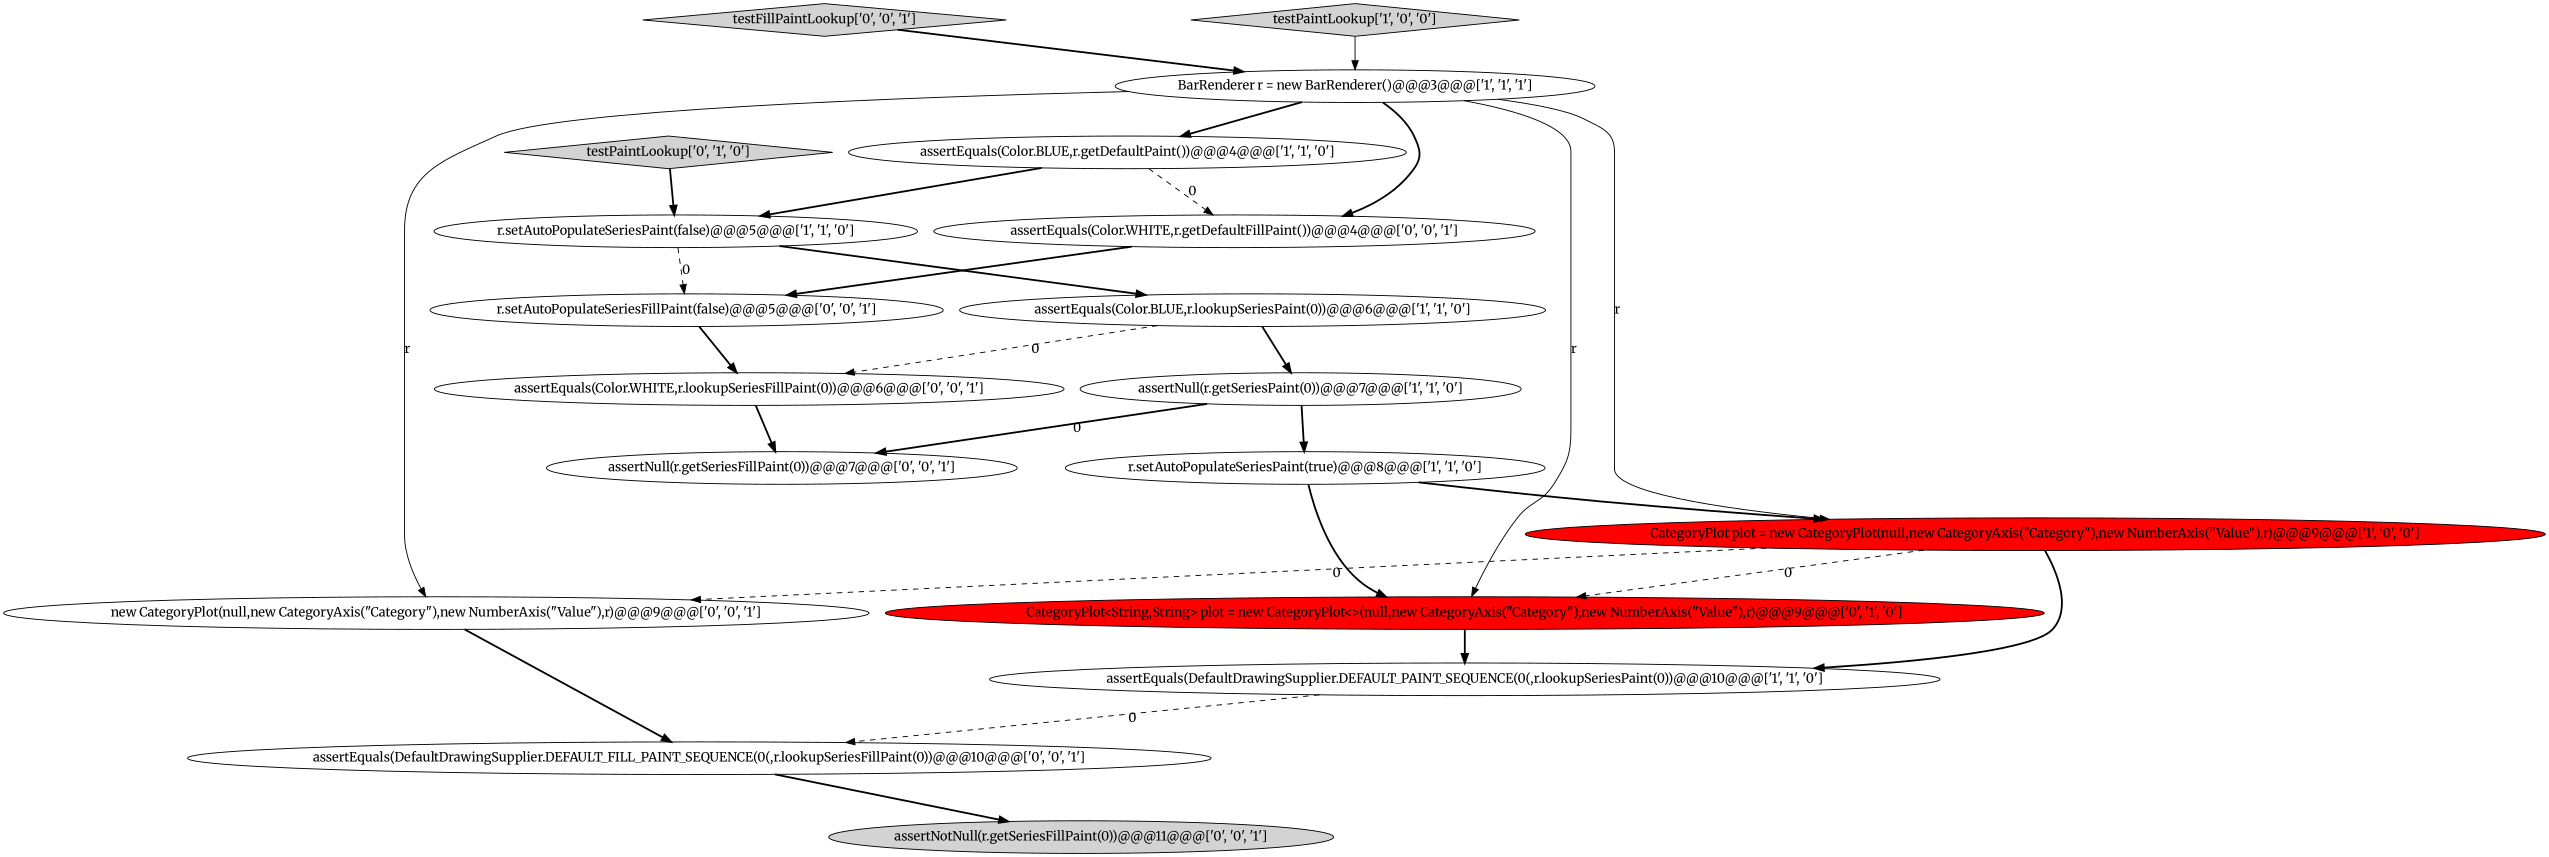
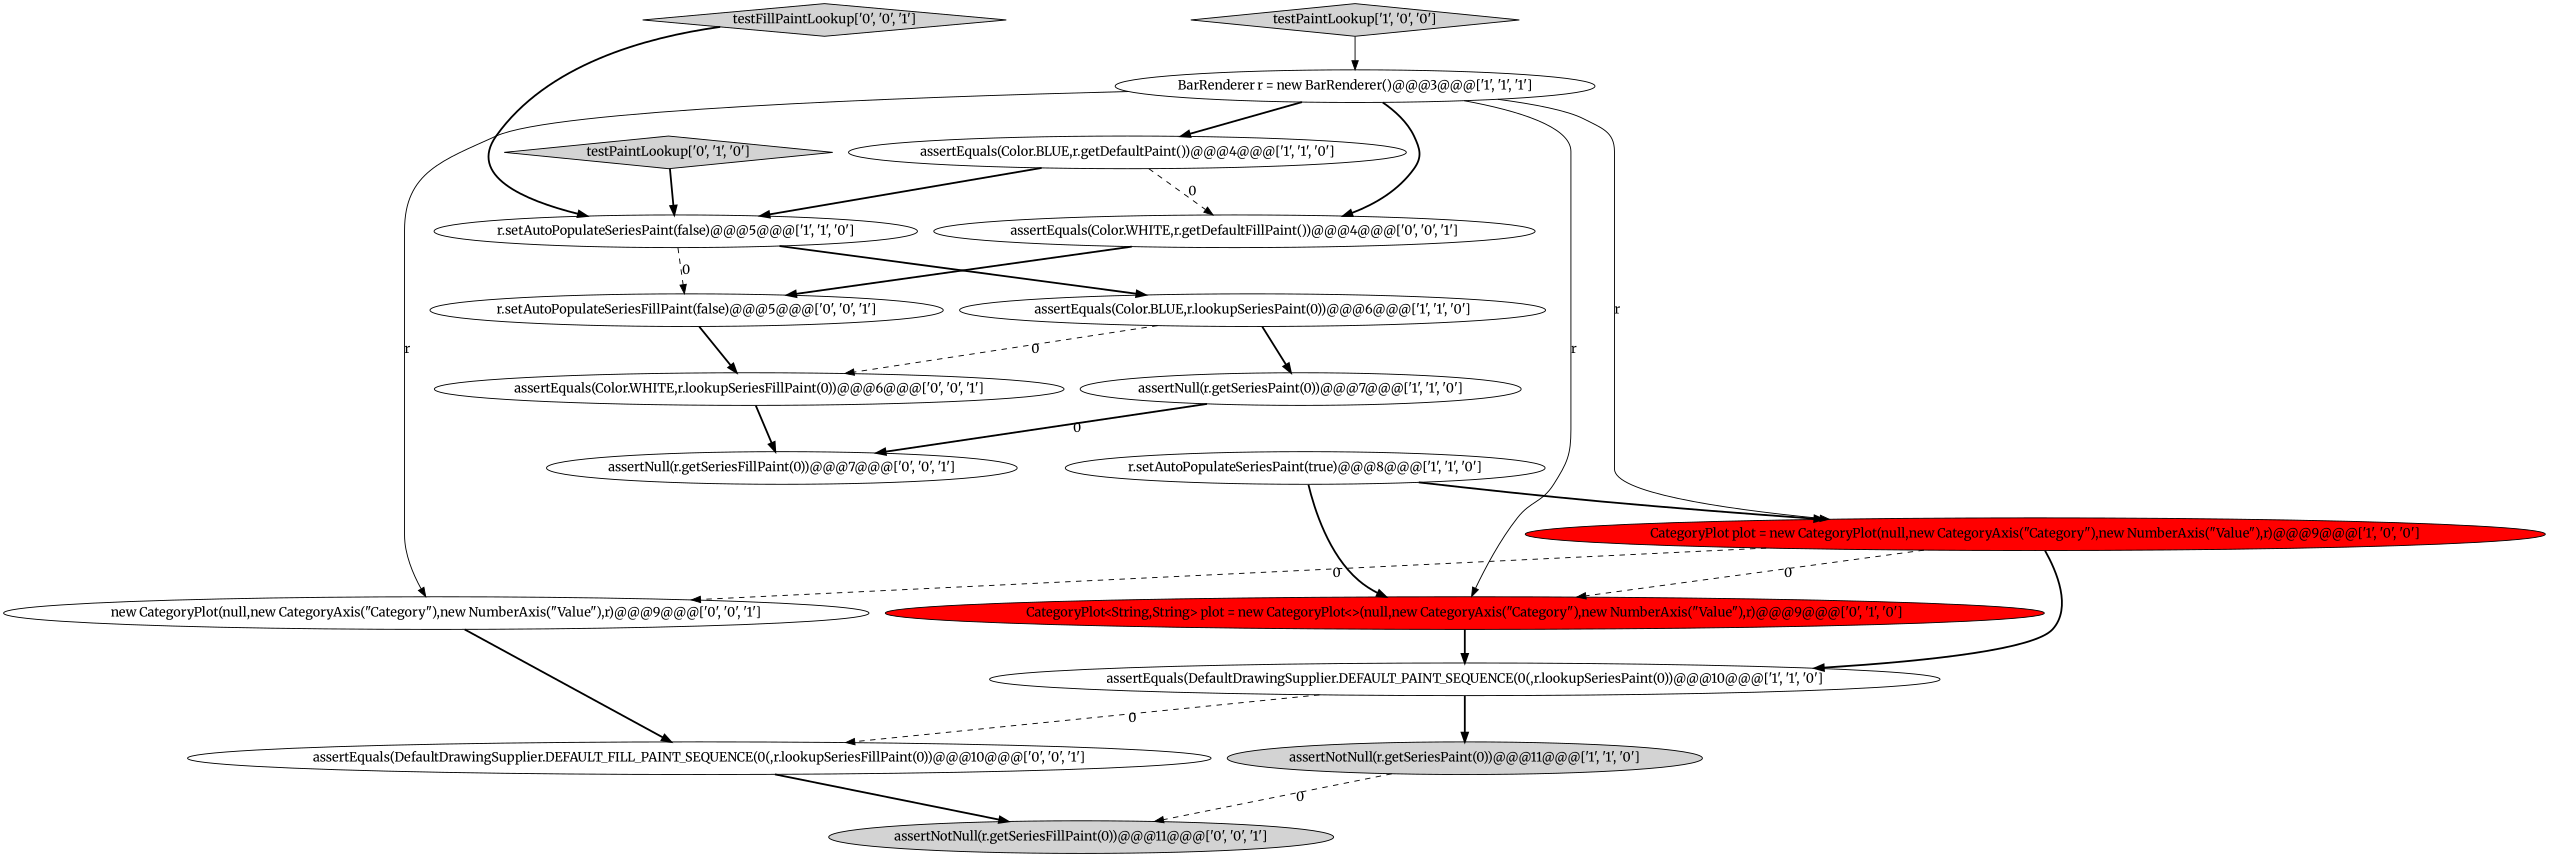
edge "testFillPaintLookup['0', '0', '1']" -> "BarRenderer r = new BarRenderer()@@@3@@@['1', '1', '1']": now "testFillPaintLookup['0', '0', '1']" -> "r.setAutoPopulateSeriesPaint(false)@@@5@@@['1', '1', '0']"
edge "assertNull(r.getSeriesPaint(0))@@@7@@@['1', '1', '0']" -> "r.setAutoPopulateSeriesPaint(true)@@@8@@@['1', '1', '0']": removed
node "assertNotNull(r.getSeriesPaint(0))@@@11@@@['1', '1', '0']": added
